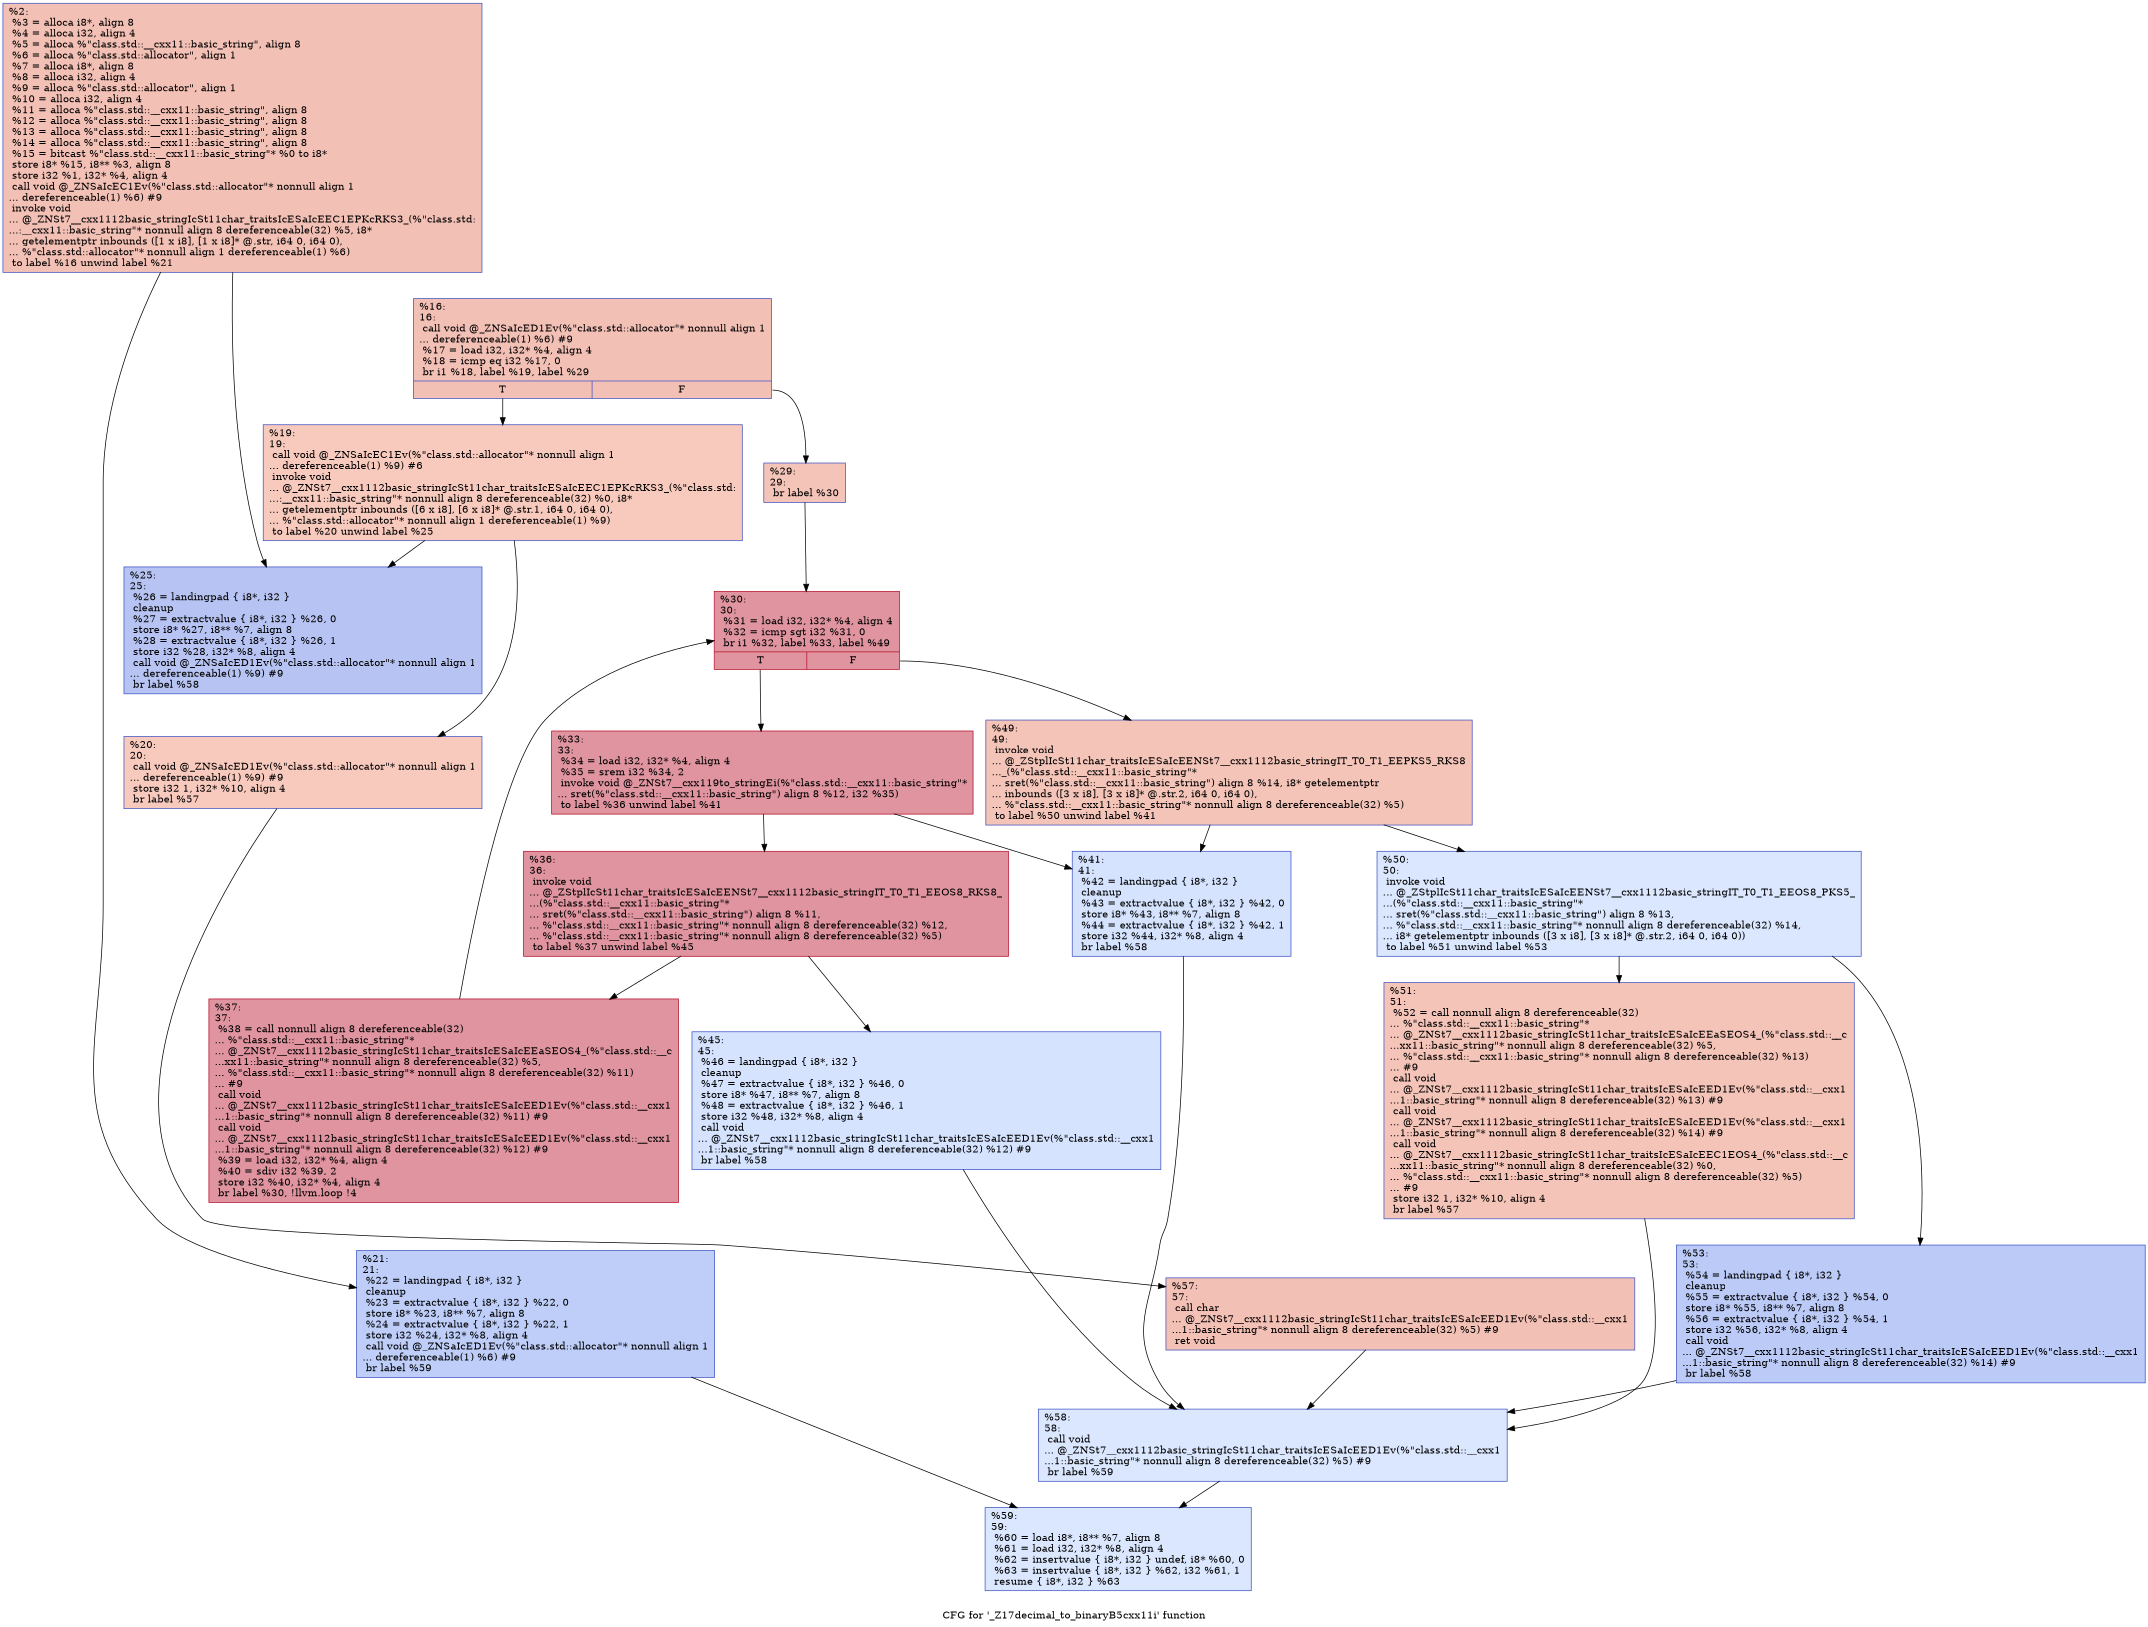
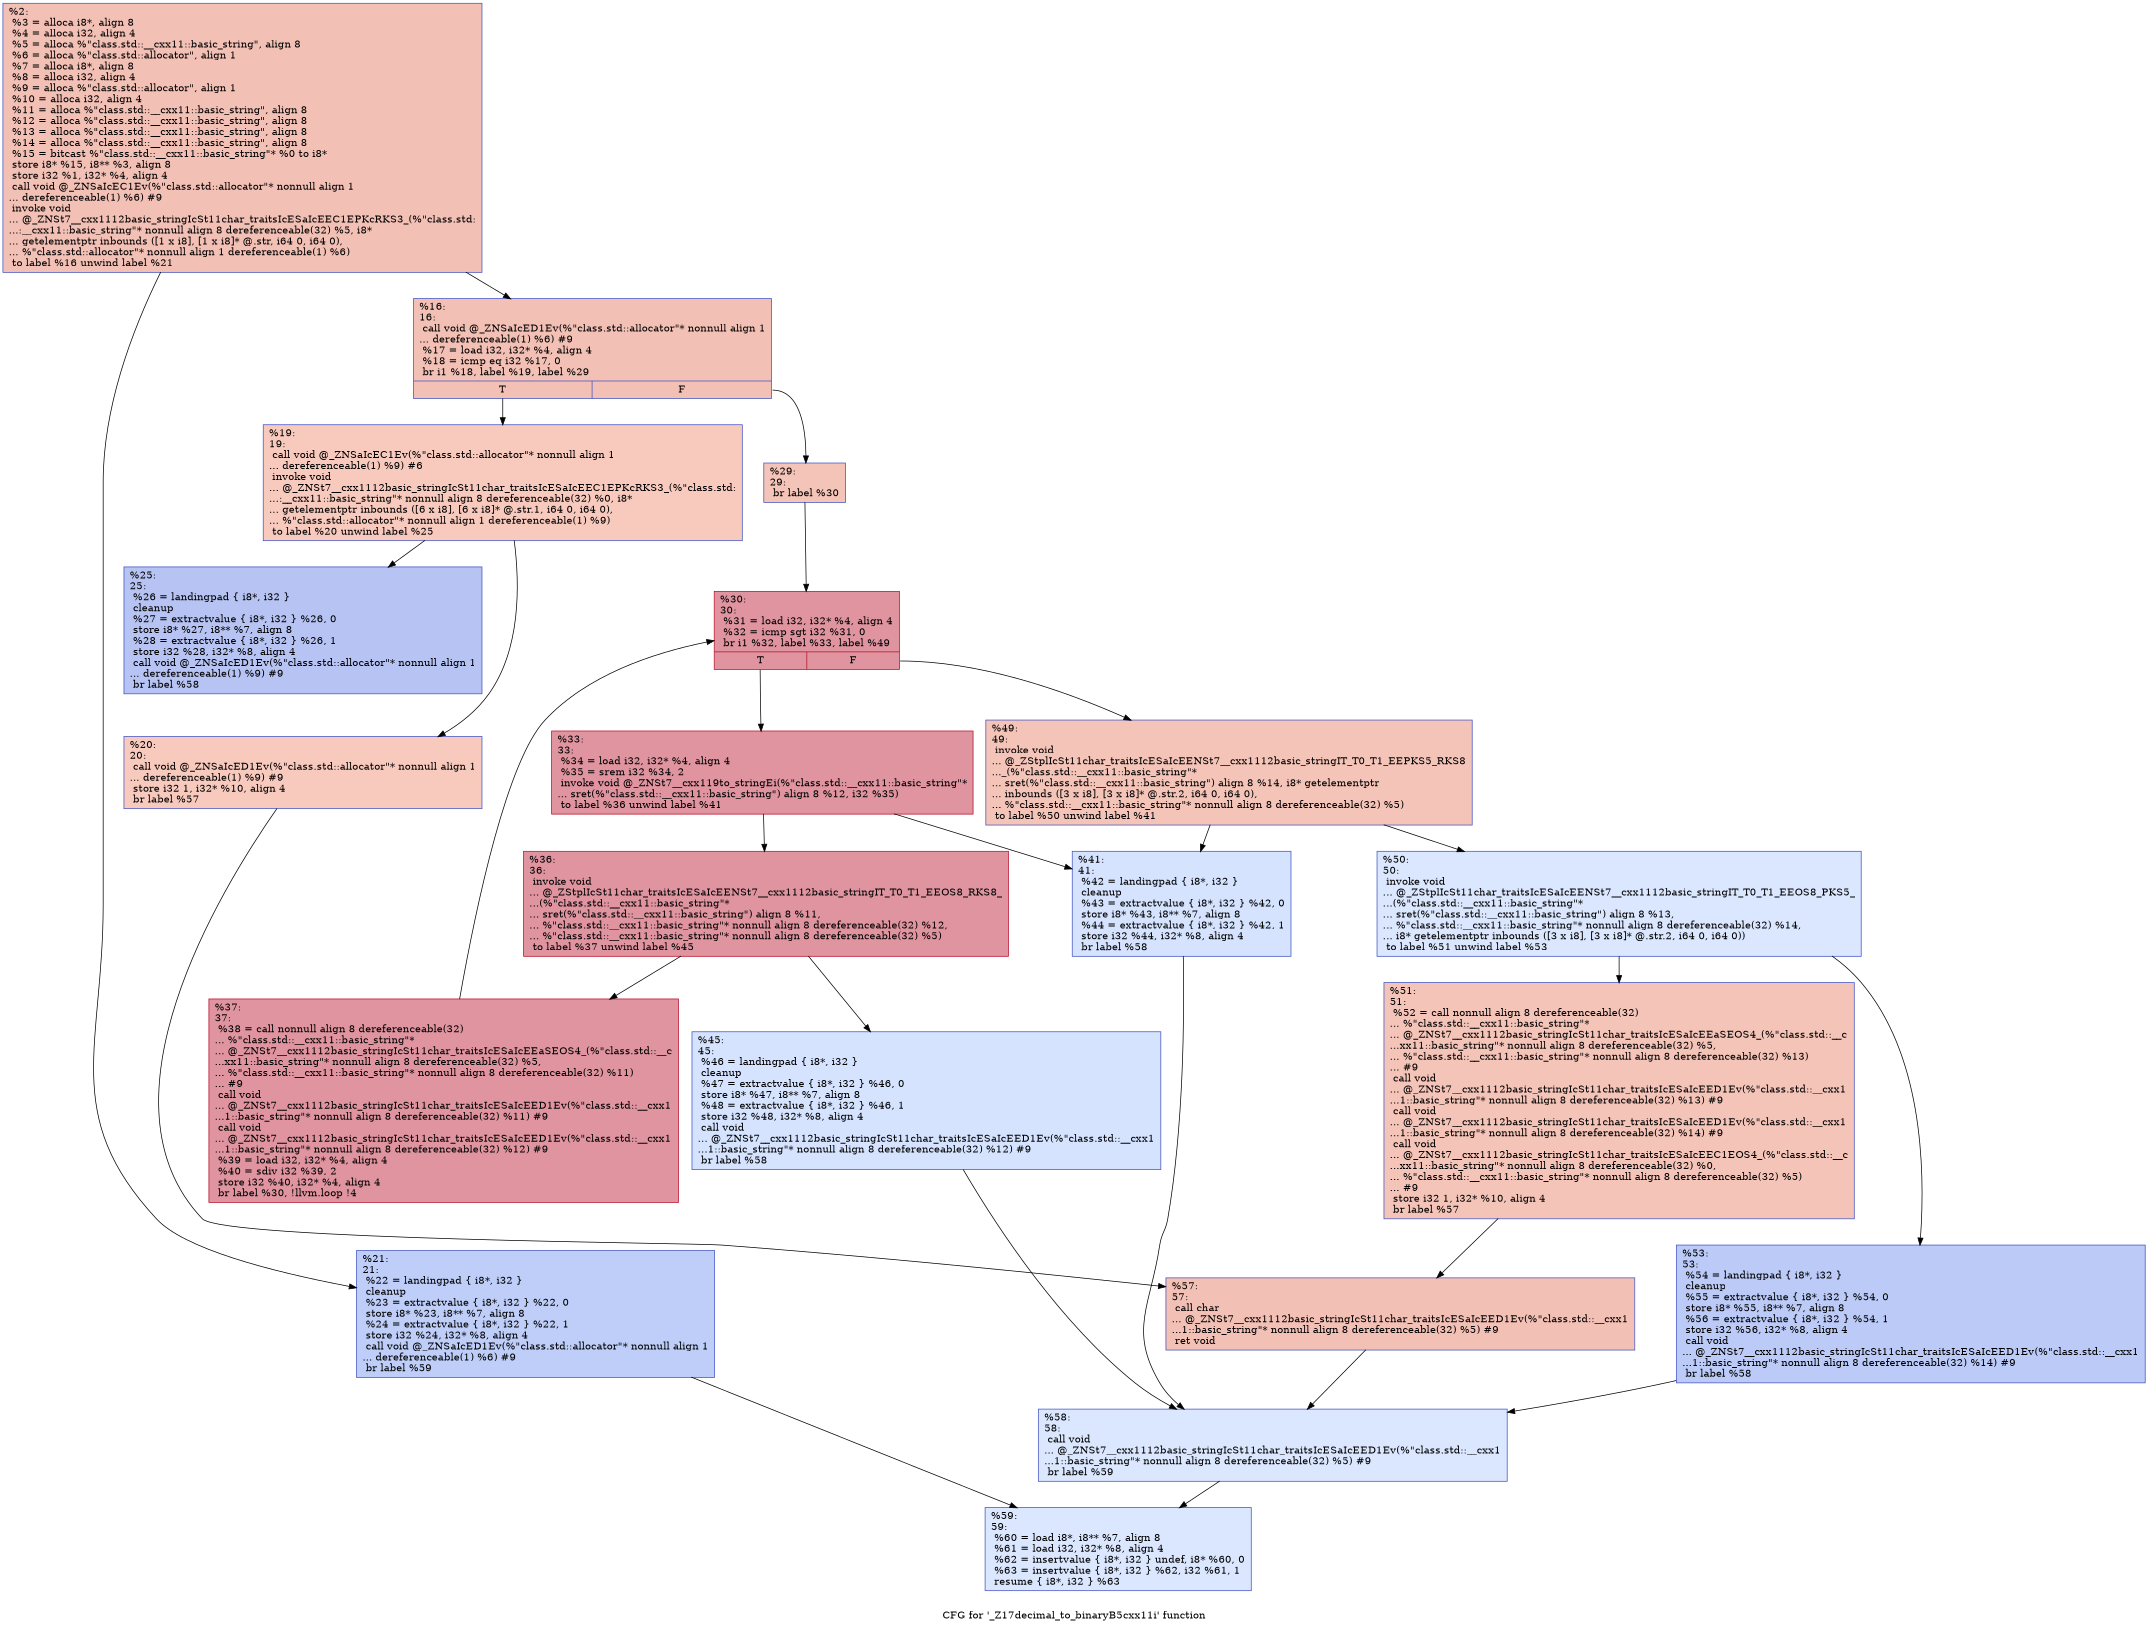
edge "%2:" -> "%25:": now "%2:" -> "%16:"
edge "%51:" -> "%58:": now "%51:" -> "%57:"
